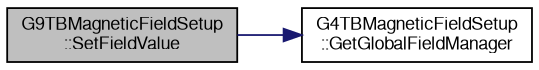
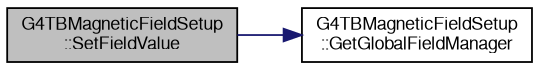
node "G9TBMagneticFieldSetup ::SetFieldValue": label "G9TBMagneticFieldSetup ::SetFieldValue" -> "G4TBMagneticFieldSetup ::SetFieldValue"
